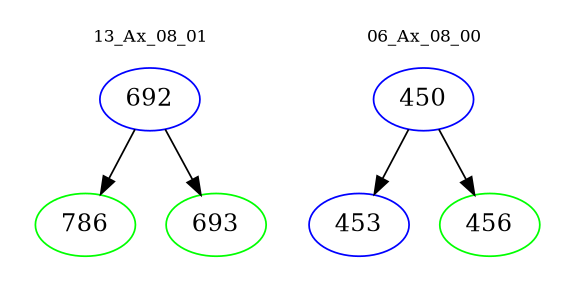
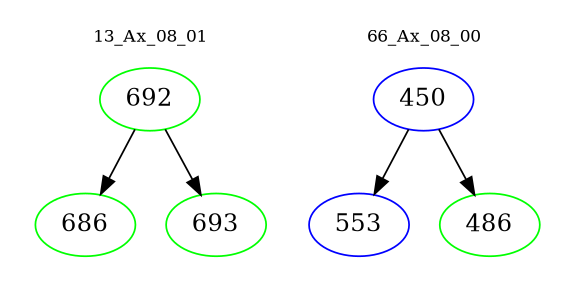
cluster "06_Ax_08_00": label "06_Ax_08_00" -> "66_Ax_08_00"
node "692": color blue -> green
node "786": label "786" -> "686"
node "453": label "453" -> "553"
node "456": label "456" -> "486"
